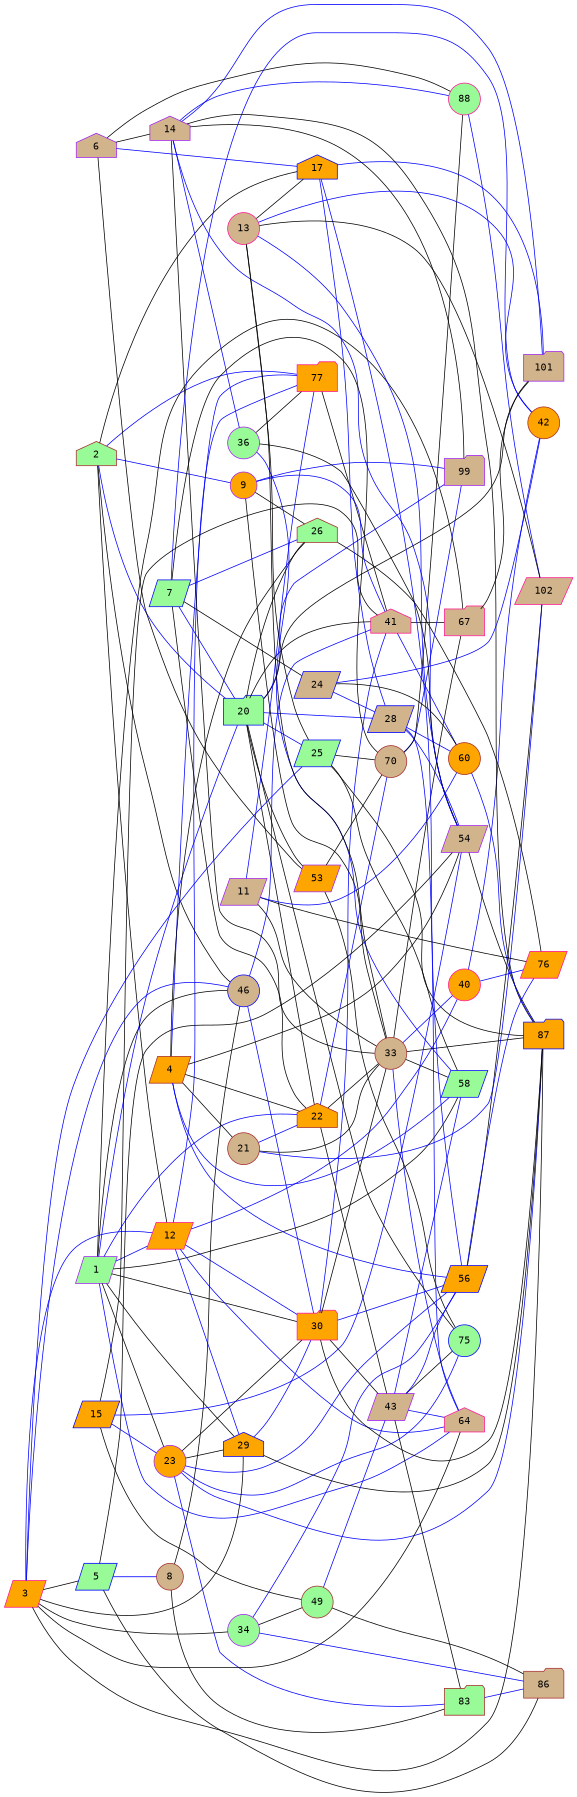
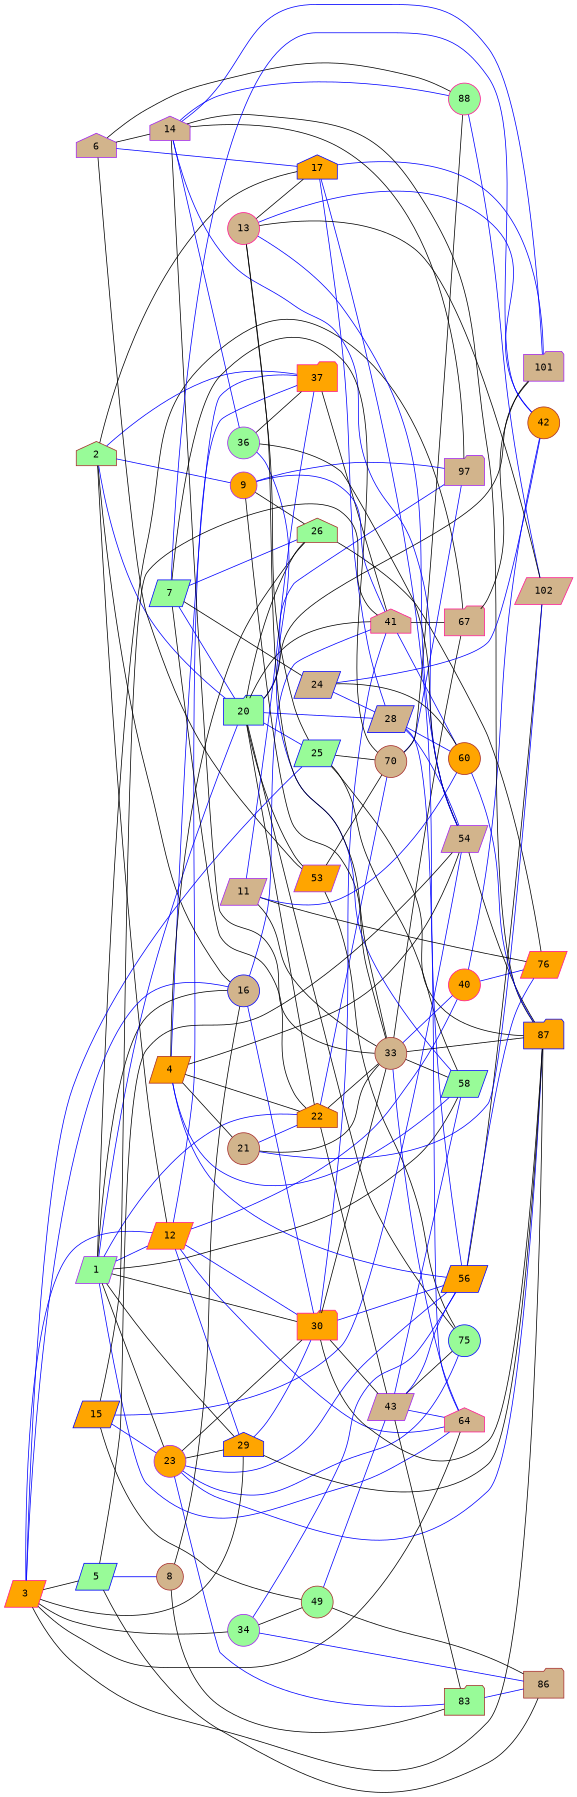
node "77": label "77" -> "37"
node "99": label "99" -> "97"
node "46": label "46" -> "16"
